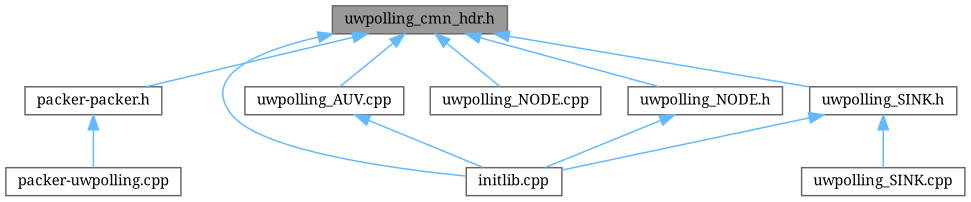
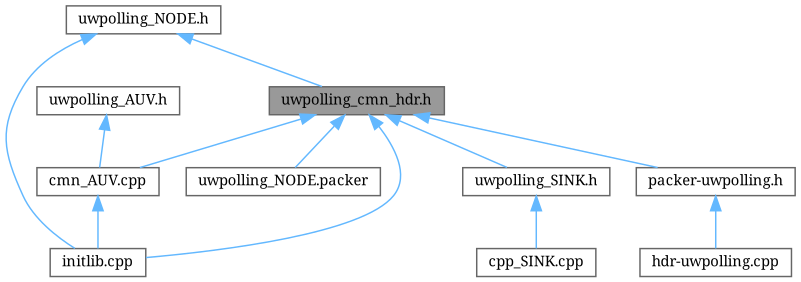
edge "uwpolling_NODE.h" -> "uwpolling_cmn_hdr.h": reversed
node "packer-packer.h": label "packer-packer.h" -> "packer-uwpolling.h"
node "uwpolling_AUV.h": added
node "uwpolling_AUV.cpp": label "uwpolling_AUV.cpp" -> "cmn_AUV.cpp"
node "uwpolling_NODE.cpp": label "uwpolling_NODE.cpp" -> "uwpolling_NODE.packer"
edge "initlib.cpp" -> "uwpolling_SINK.h": removed
node "packer-uwpolling.cpp": label "packer-uwpolling.cpp" -> "hdr-uwpolling.cpp"
node "uwpolling_SINK.cpp": label "uwpolling_SINK.cpp" -> "cpp_SINK.cpp"
